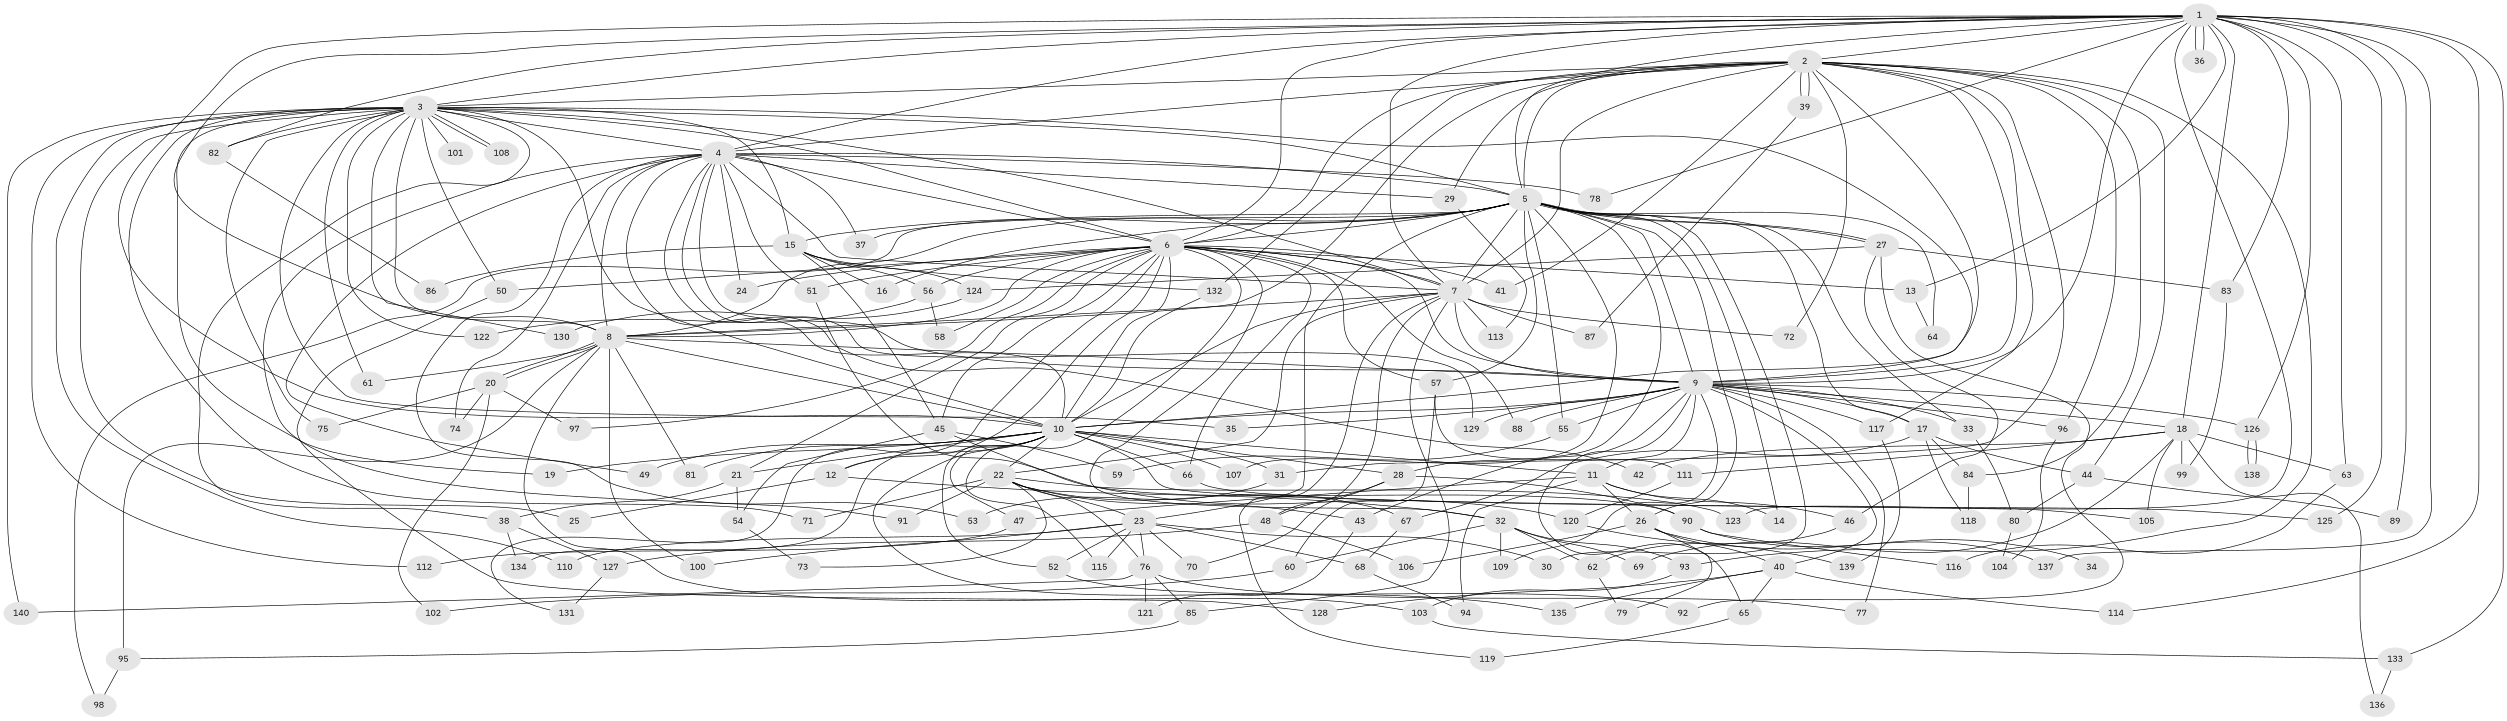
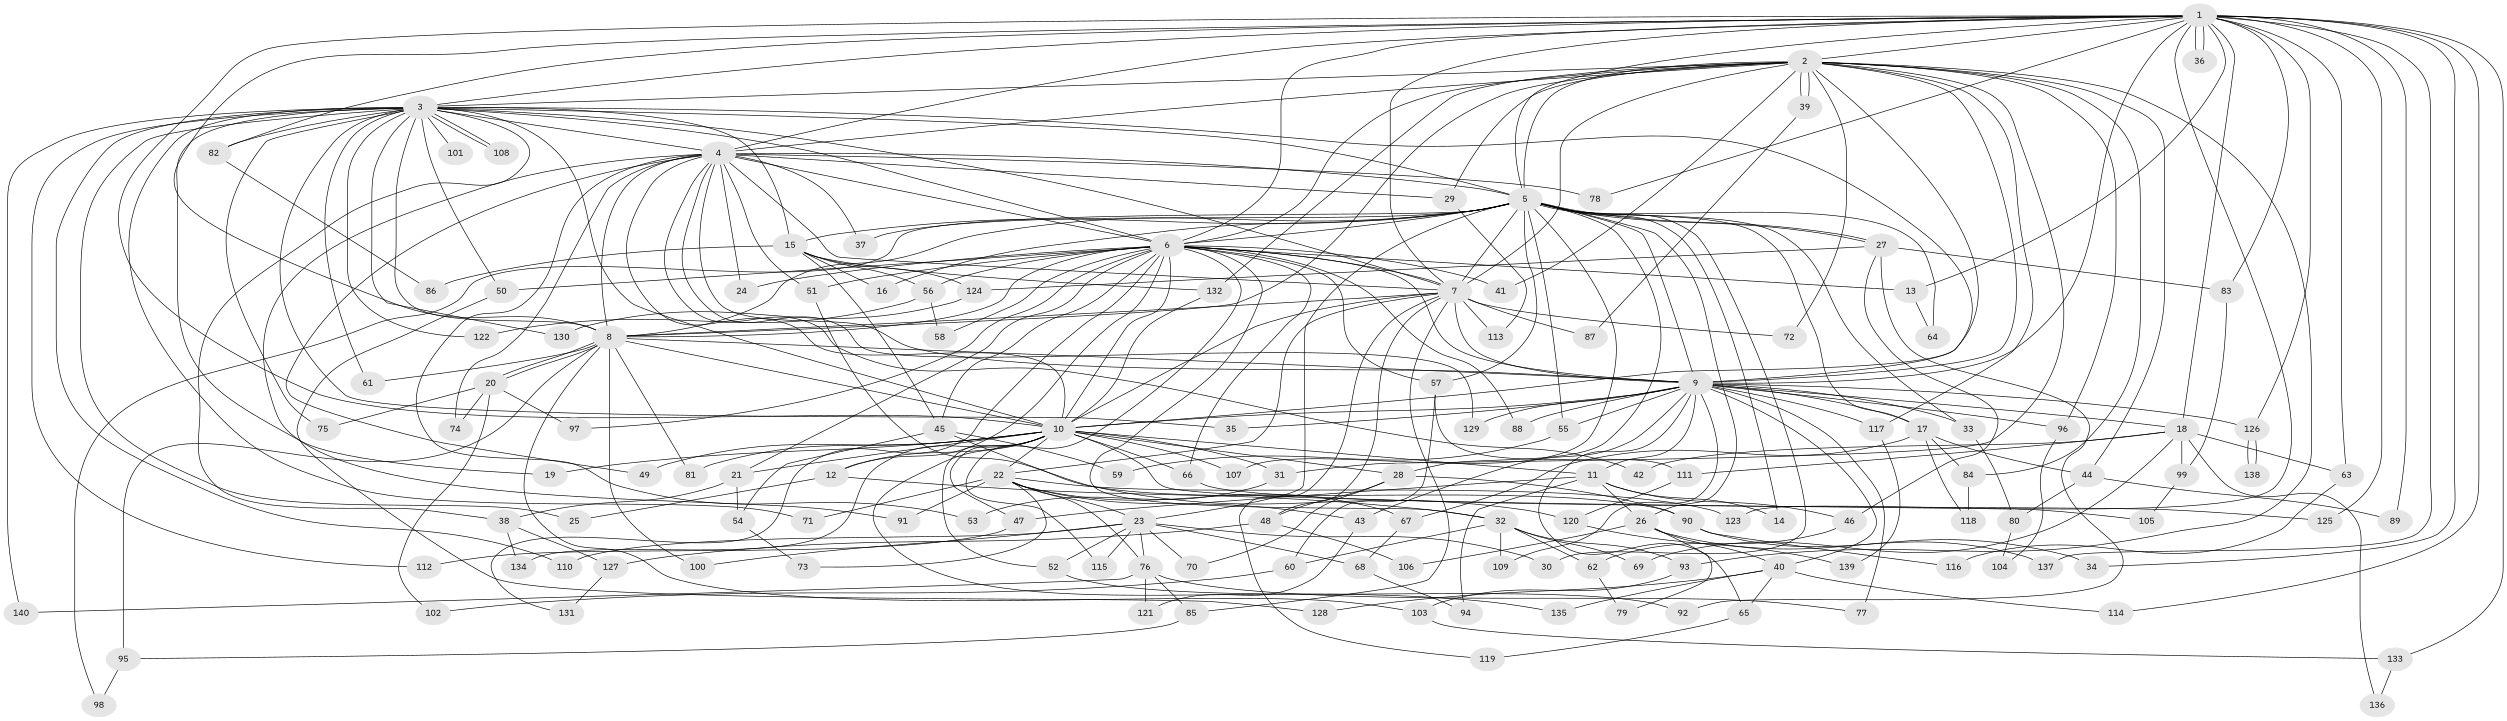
edge "1" -- "34": added
edge "18" -- "105": now "99" -- "105"
